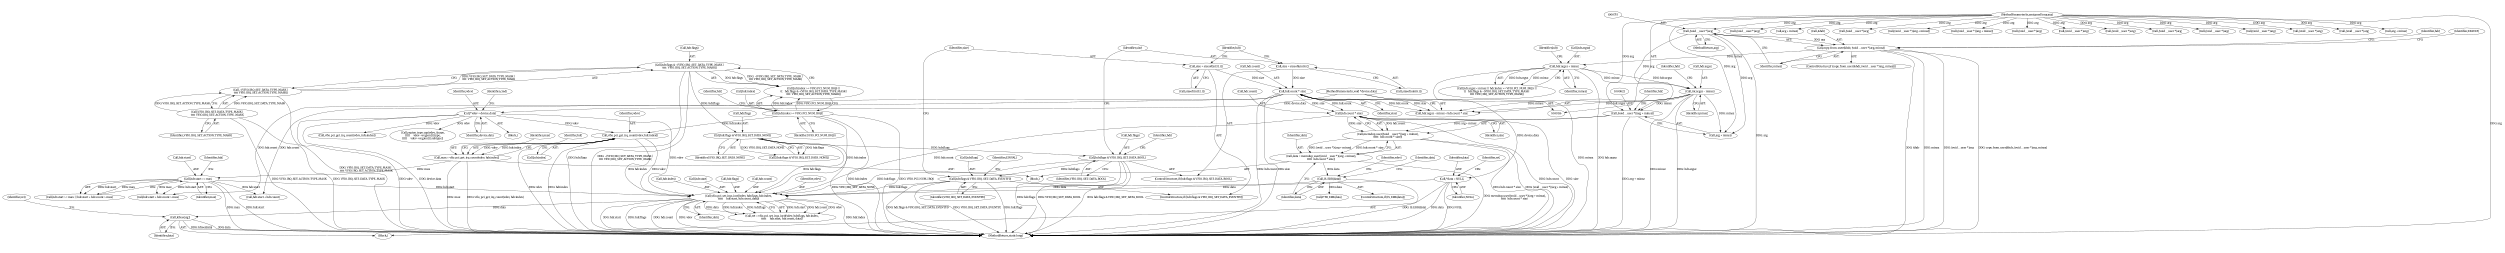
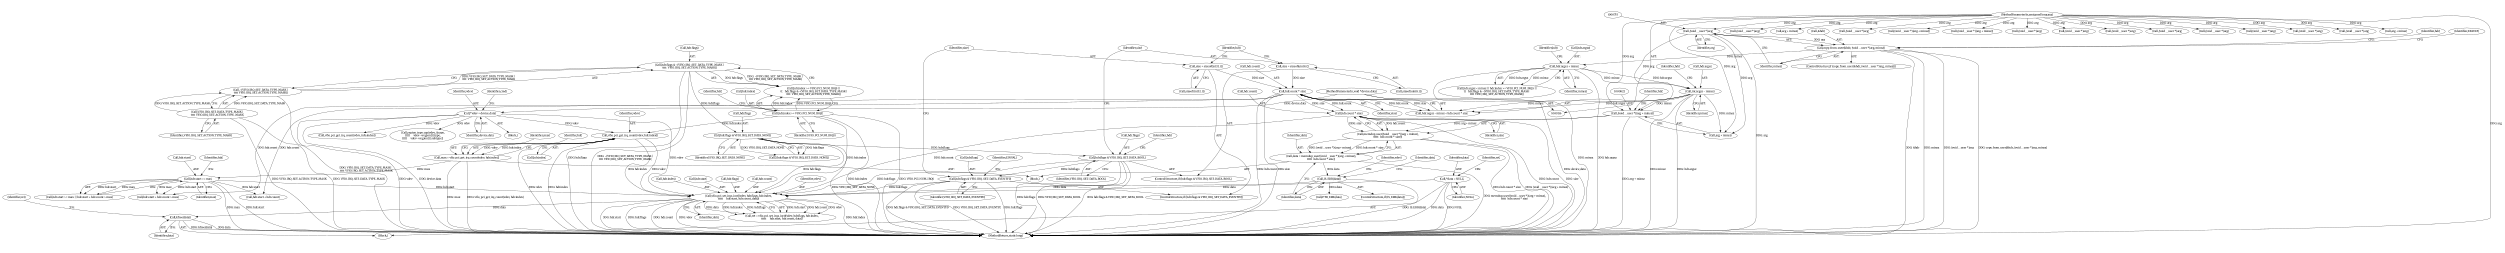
node "(MethodReturn,arg)": label "(MethodReturn,arg)" -> "(Identifier,arg)"
edge "(MethodParameterIn,void *device_data)" -> "(Call,*data = NULL)": now "(MethodParameterIn,void *device_data)" -> "(MethodReturn,static long)"
node "(Call,kfree(arg))": label "(Call,kfree(arg))" -> "(Call,kfree(data))"
